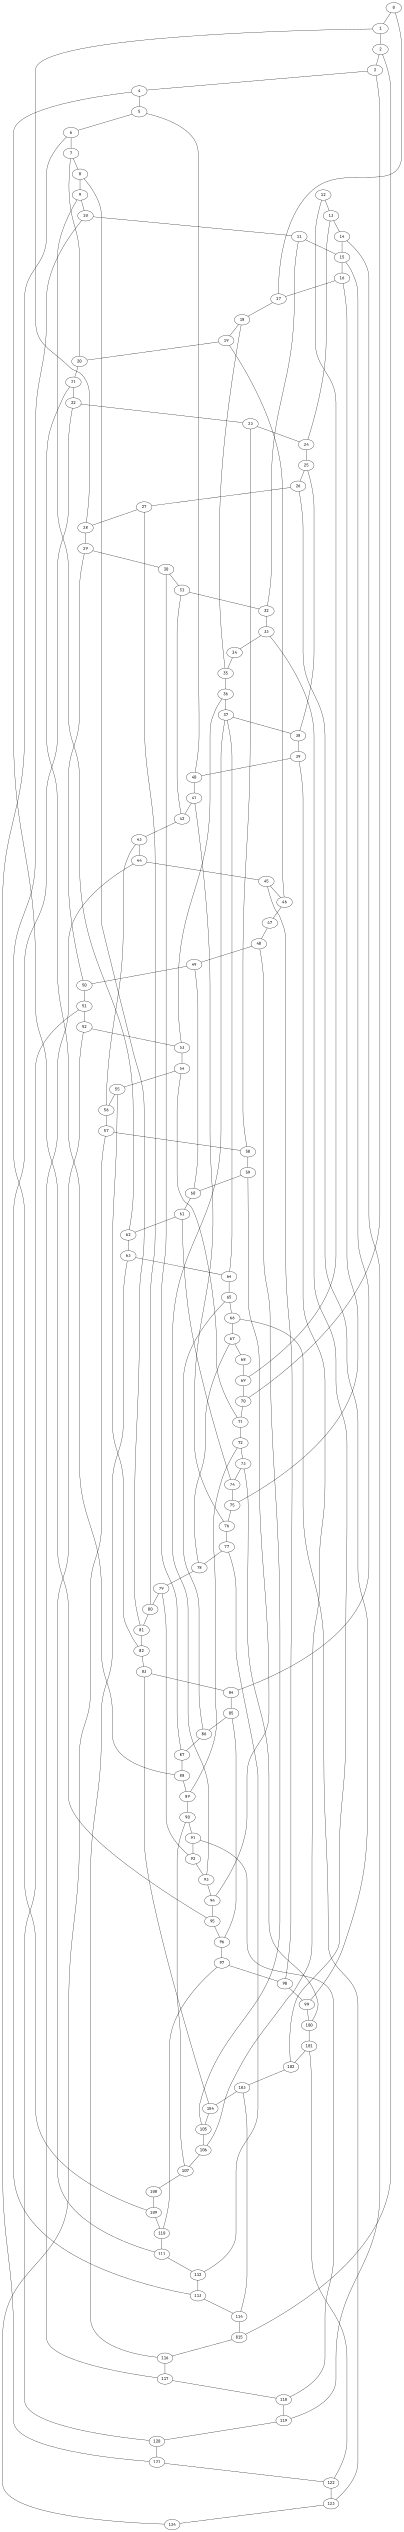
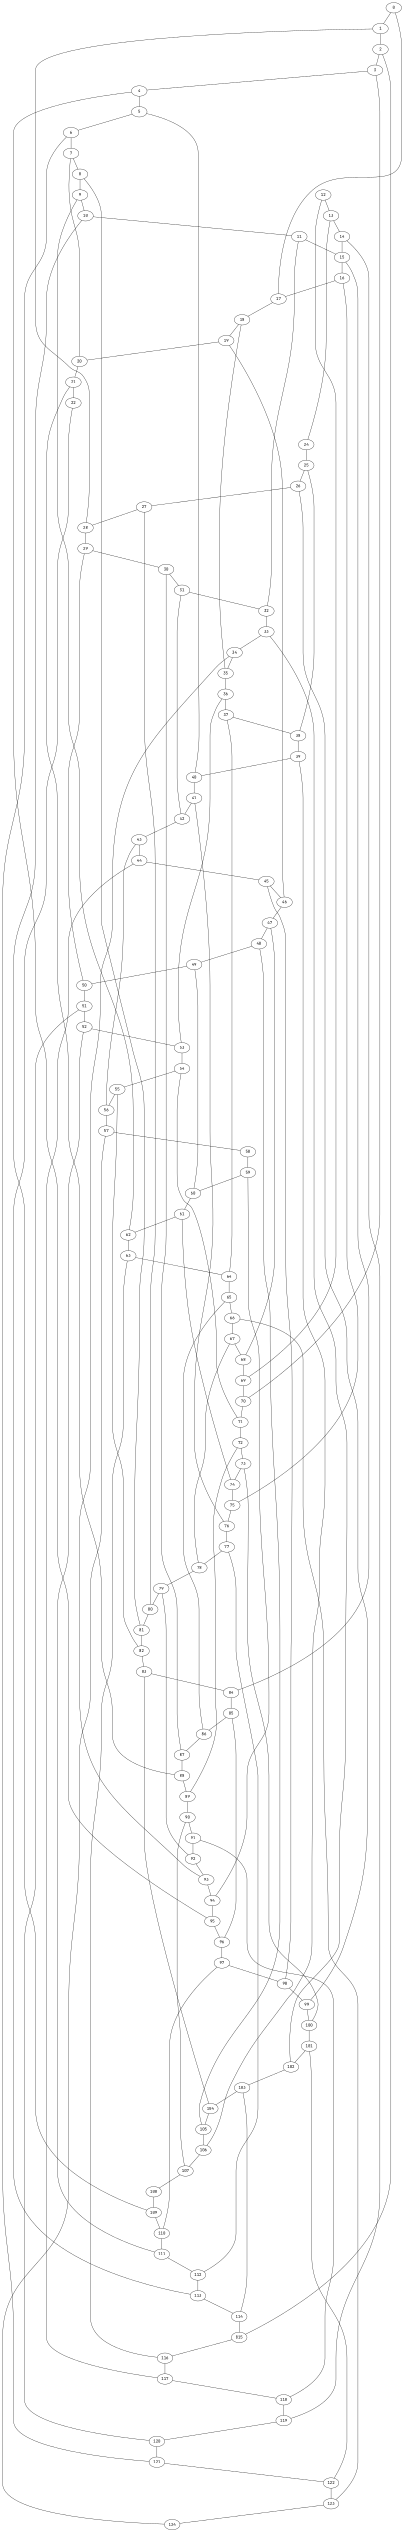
node "23": removed
edge "47" -- "68": added
edge "37" -- "93": now "34" -- "93"
